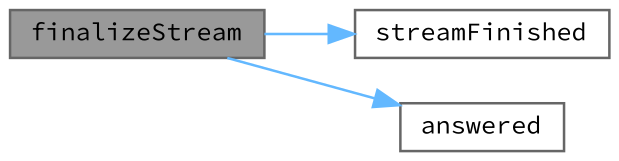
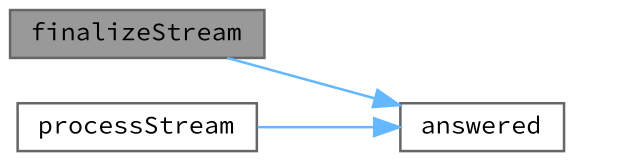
node "streamFinished": removed
node "processStream": added
